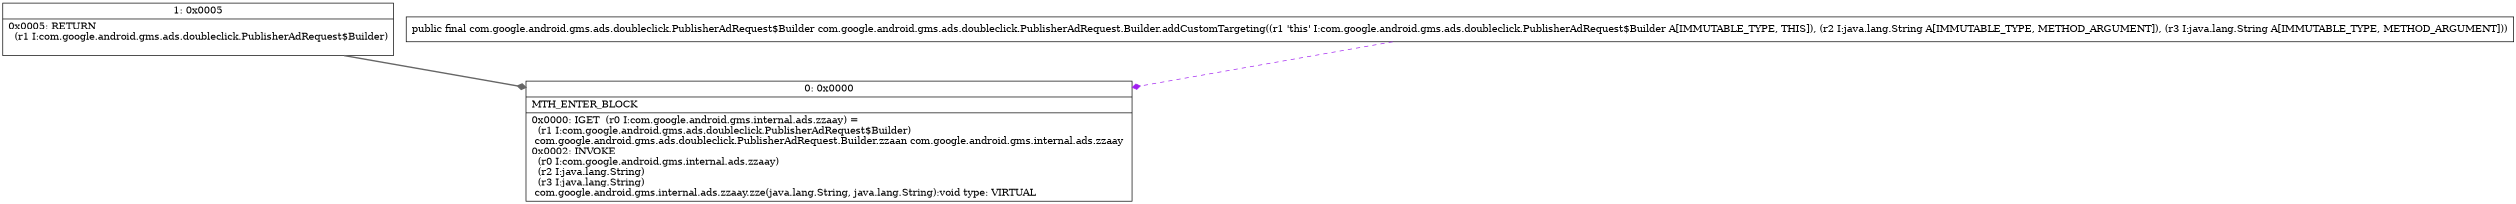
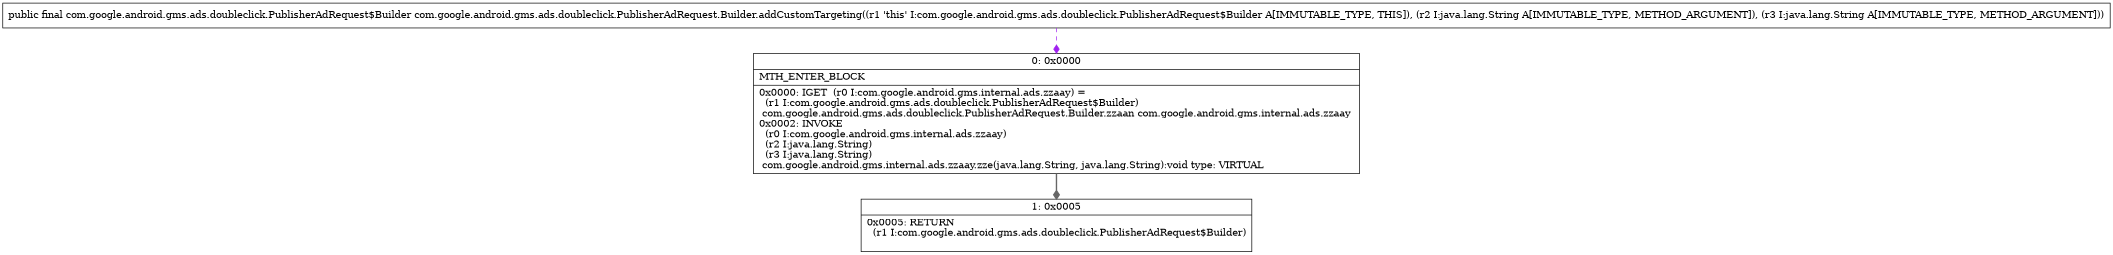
edge "1: 0x0005" -> "0: 0x0000": reversed
